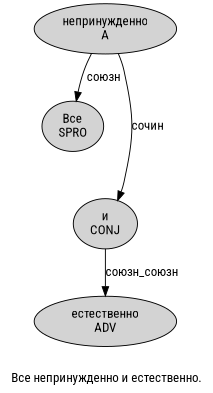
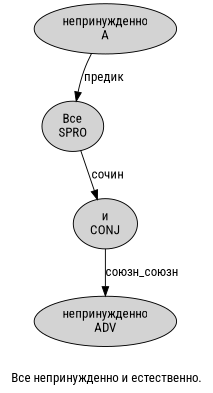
edge "непринужденно A" -> "Все SPRO": label "союзн" -> "предик"
edge "непринужденно A" -> "и CONJ": now "Все SPRO" -> "и CONJ"
node "естественно ADV": label "естественно ADV" -> "непринужденно ADV"
